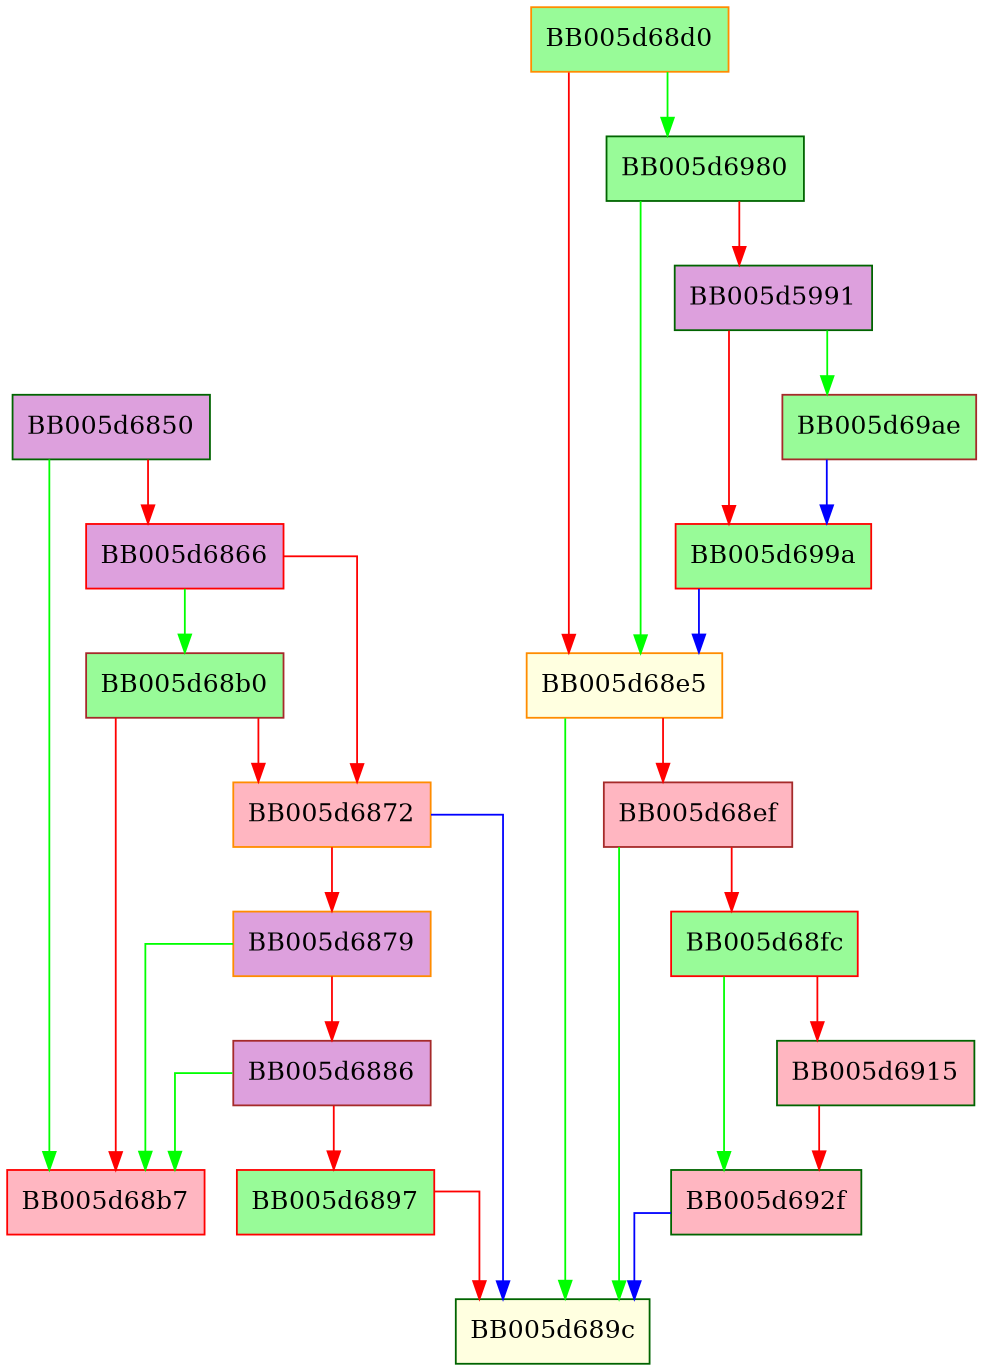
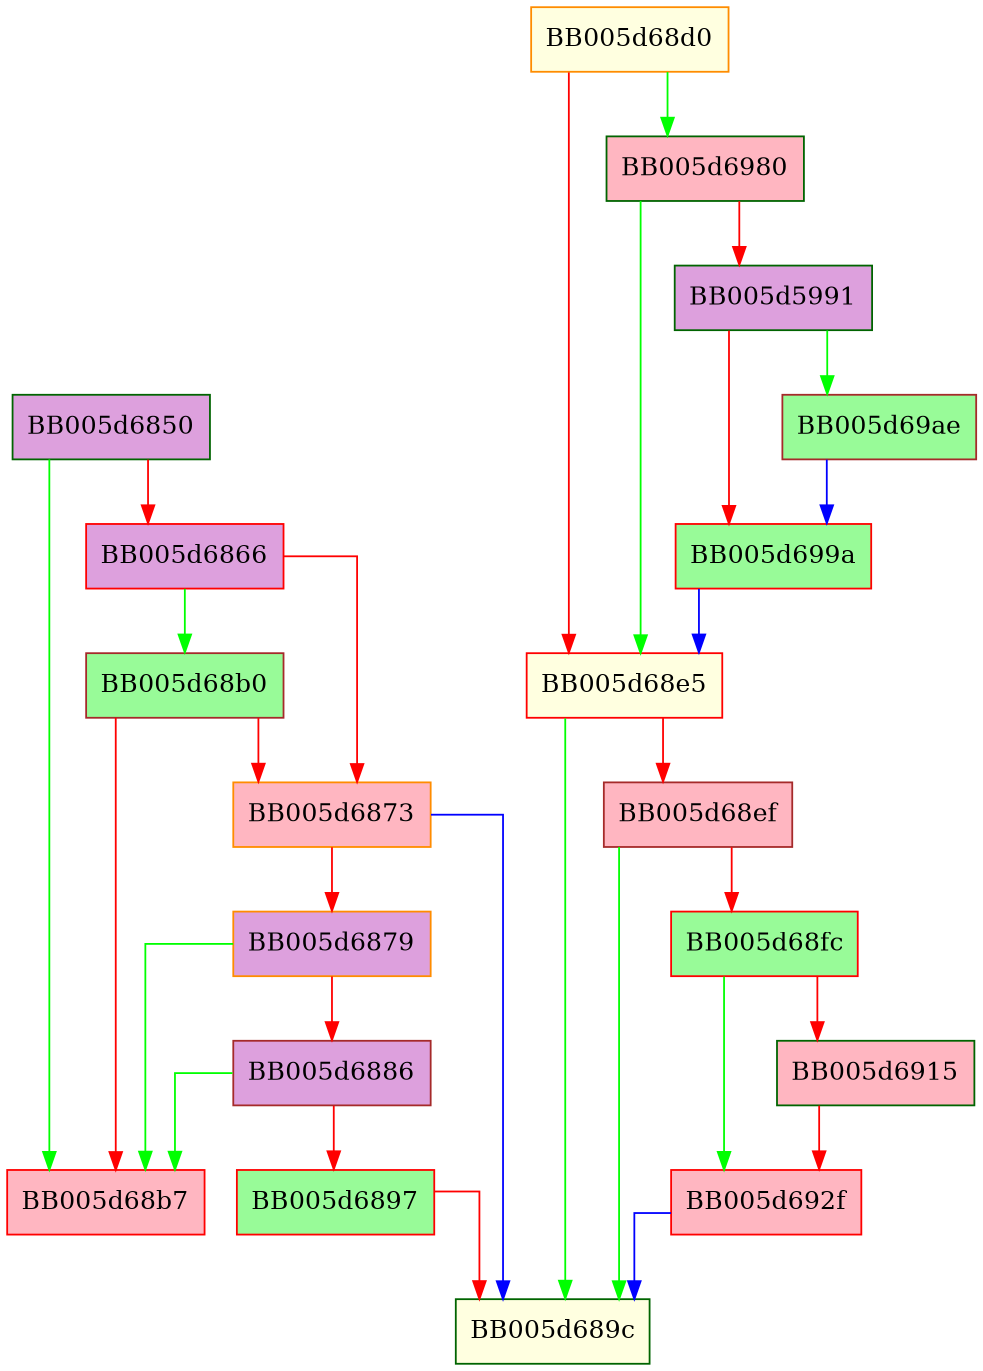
node "BB005d68d0": fillcolor palegreen -> lightyellow
node "BB005d6980": fillcolor palegreen -> lightpink
node "BB005d68e5": color darkorange -> red
node "BB005d6872": label "BB005d6872" -> "BB005d6873"
node "BB005d692f": color darkgreen -> red
